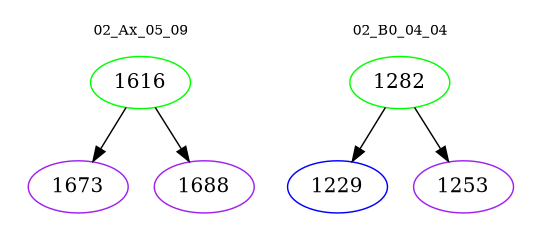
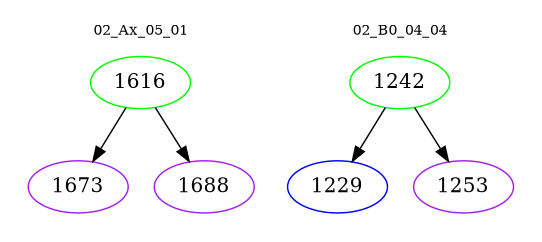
cluster "02_Ax_05_09": label "02_Ax_05_09" -> "02_Ax_05_01"
node "1282": label "1282" -> "1242"
